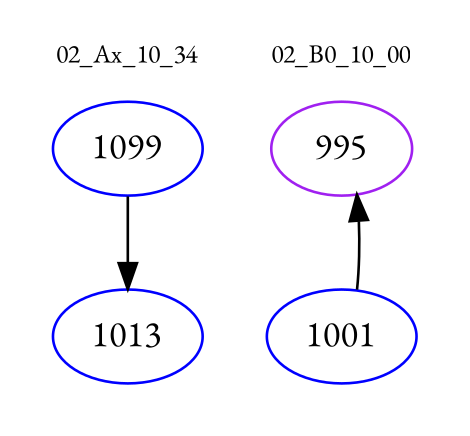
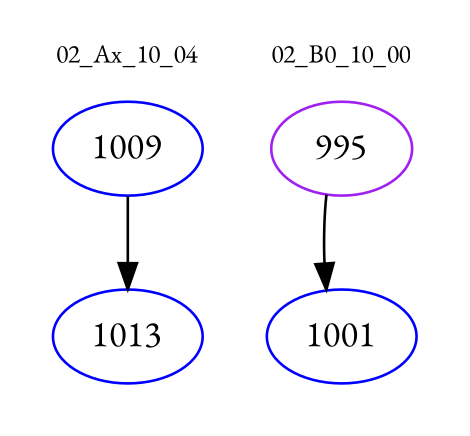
cluster "02_Ax_10_34": label "02_Ax_10_34" -> "02_Ax_10_04"
node "1099": label "1099" -> "1009"
edge "1001" -> "995": reversed
